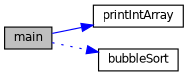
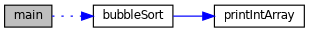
edge "main" -> "printIntArray": now "bubbleSort" -> "printIntArray"
